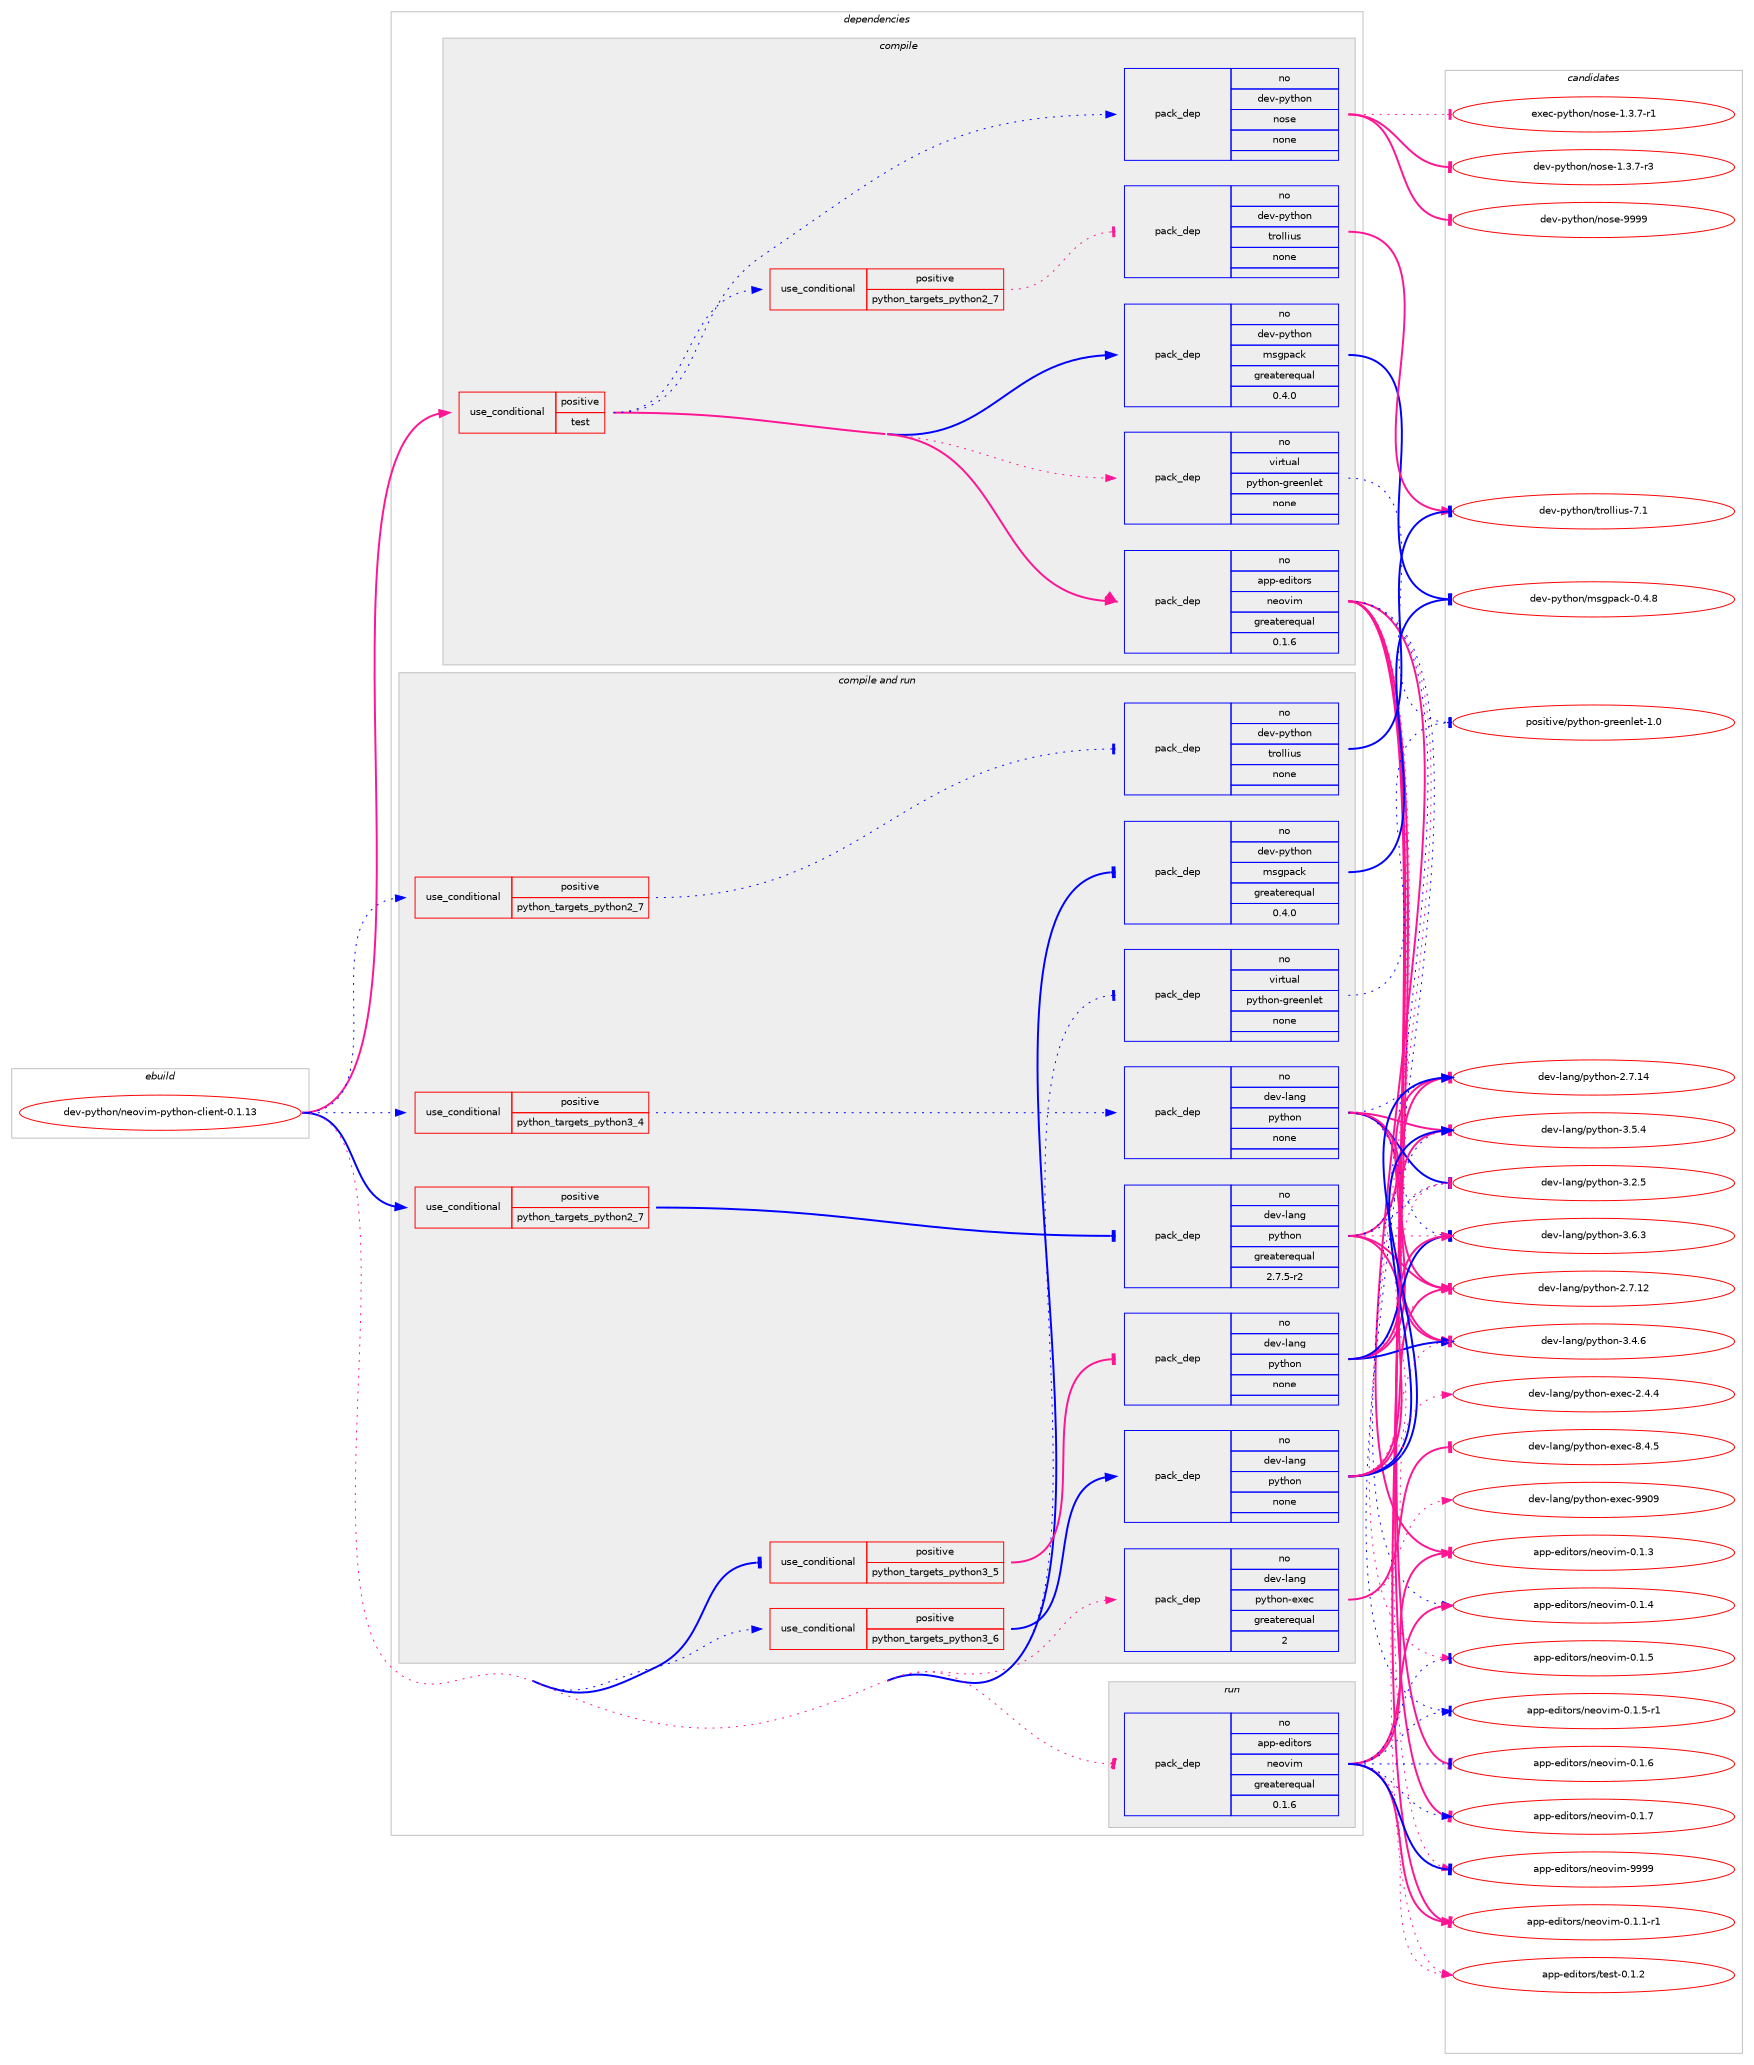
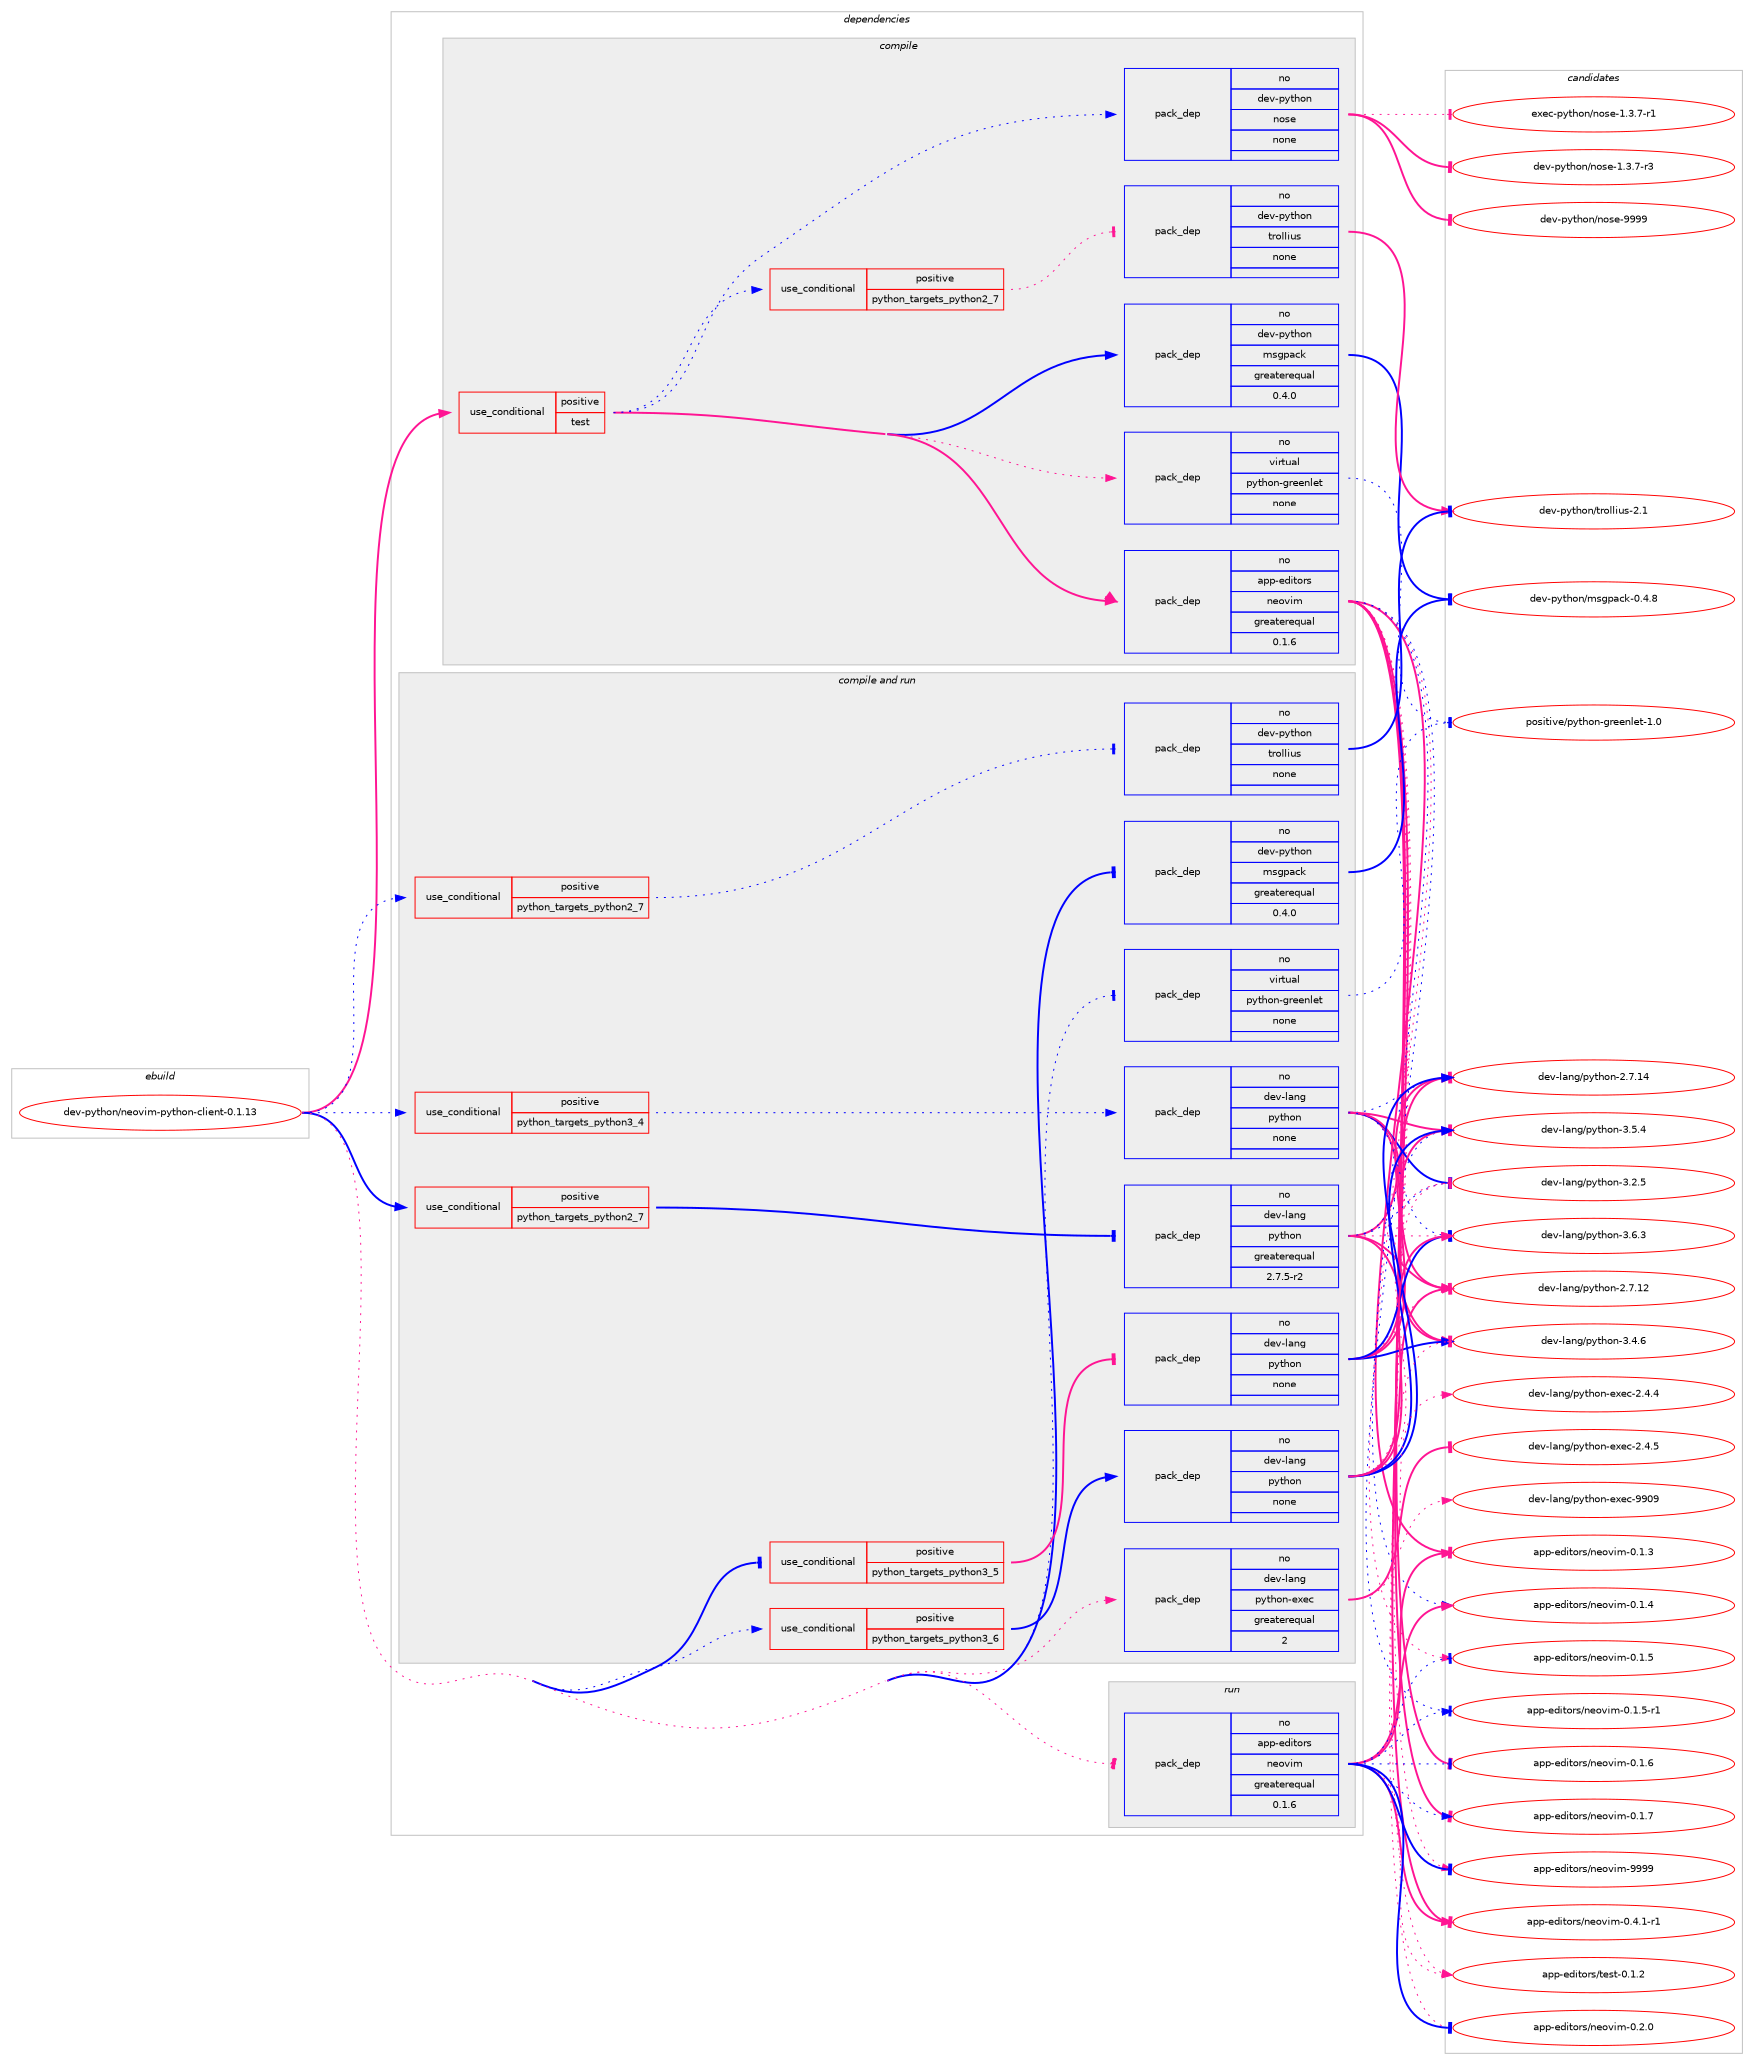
node "dev-python/trollius-7.1": label "dev-python/trollius-7.1" -> "dev-python/trollius-2.1"
node "dev-lang/python-exec-8.4.5": label "dev-lang/python-exec-8.4.5" -> "dev-lang/python-exec-2.4.5"
node "app-editors/neovim-0.1.1-r1": label "app-editors/neovim-0.1.1-r1" -> "app-editors/neovim-0.4.1-r1"
node "app-editors/neovim-0.2.0": added
